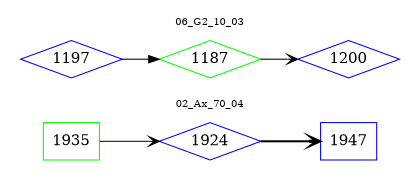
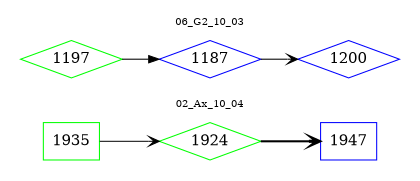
node "1197": color blue -> green
node "1187": color green -> blue
cluster "02_Ax_70_04": label "02_Ax_70_04" -> "02_Ax_10_04"
node "1924": color blue -> green
